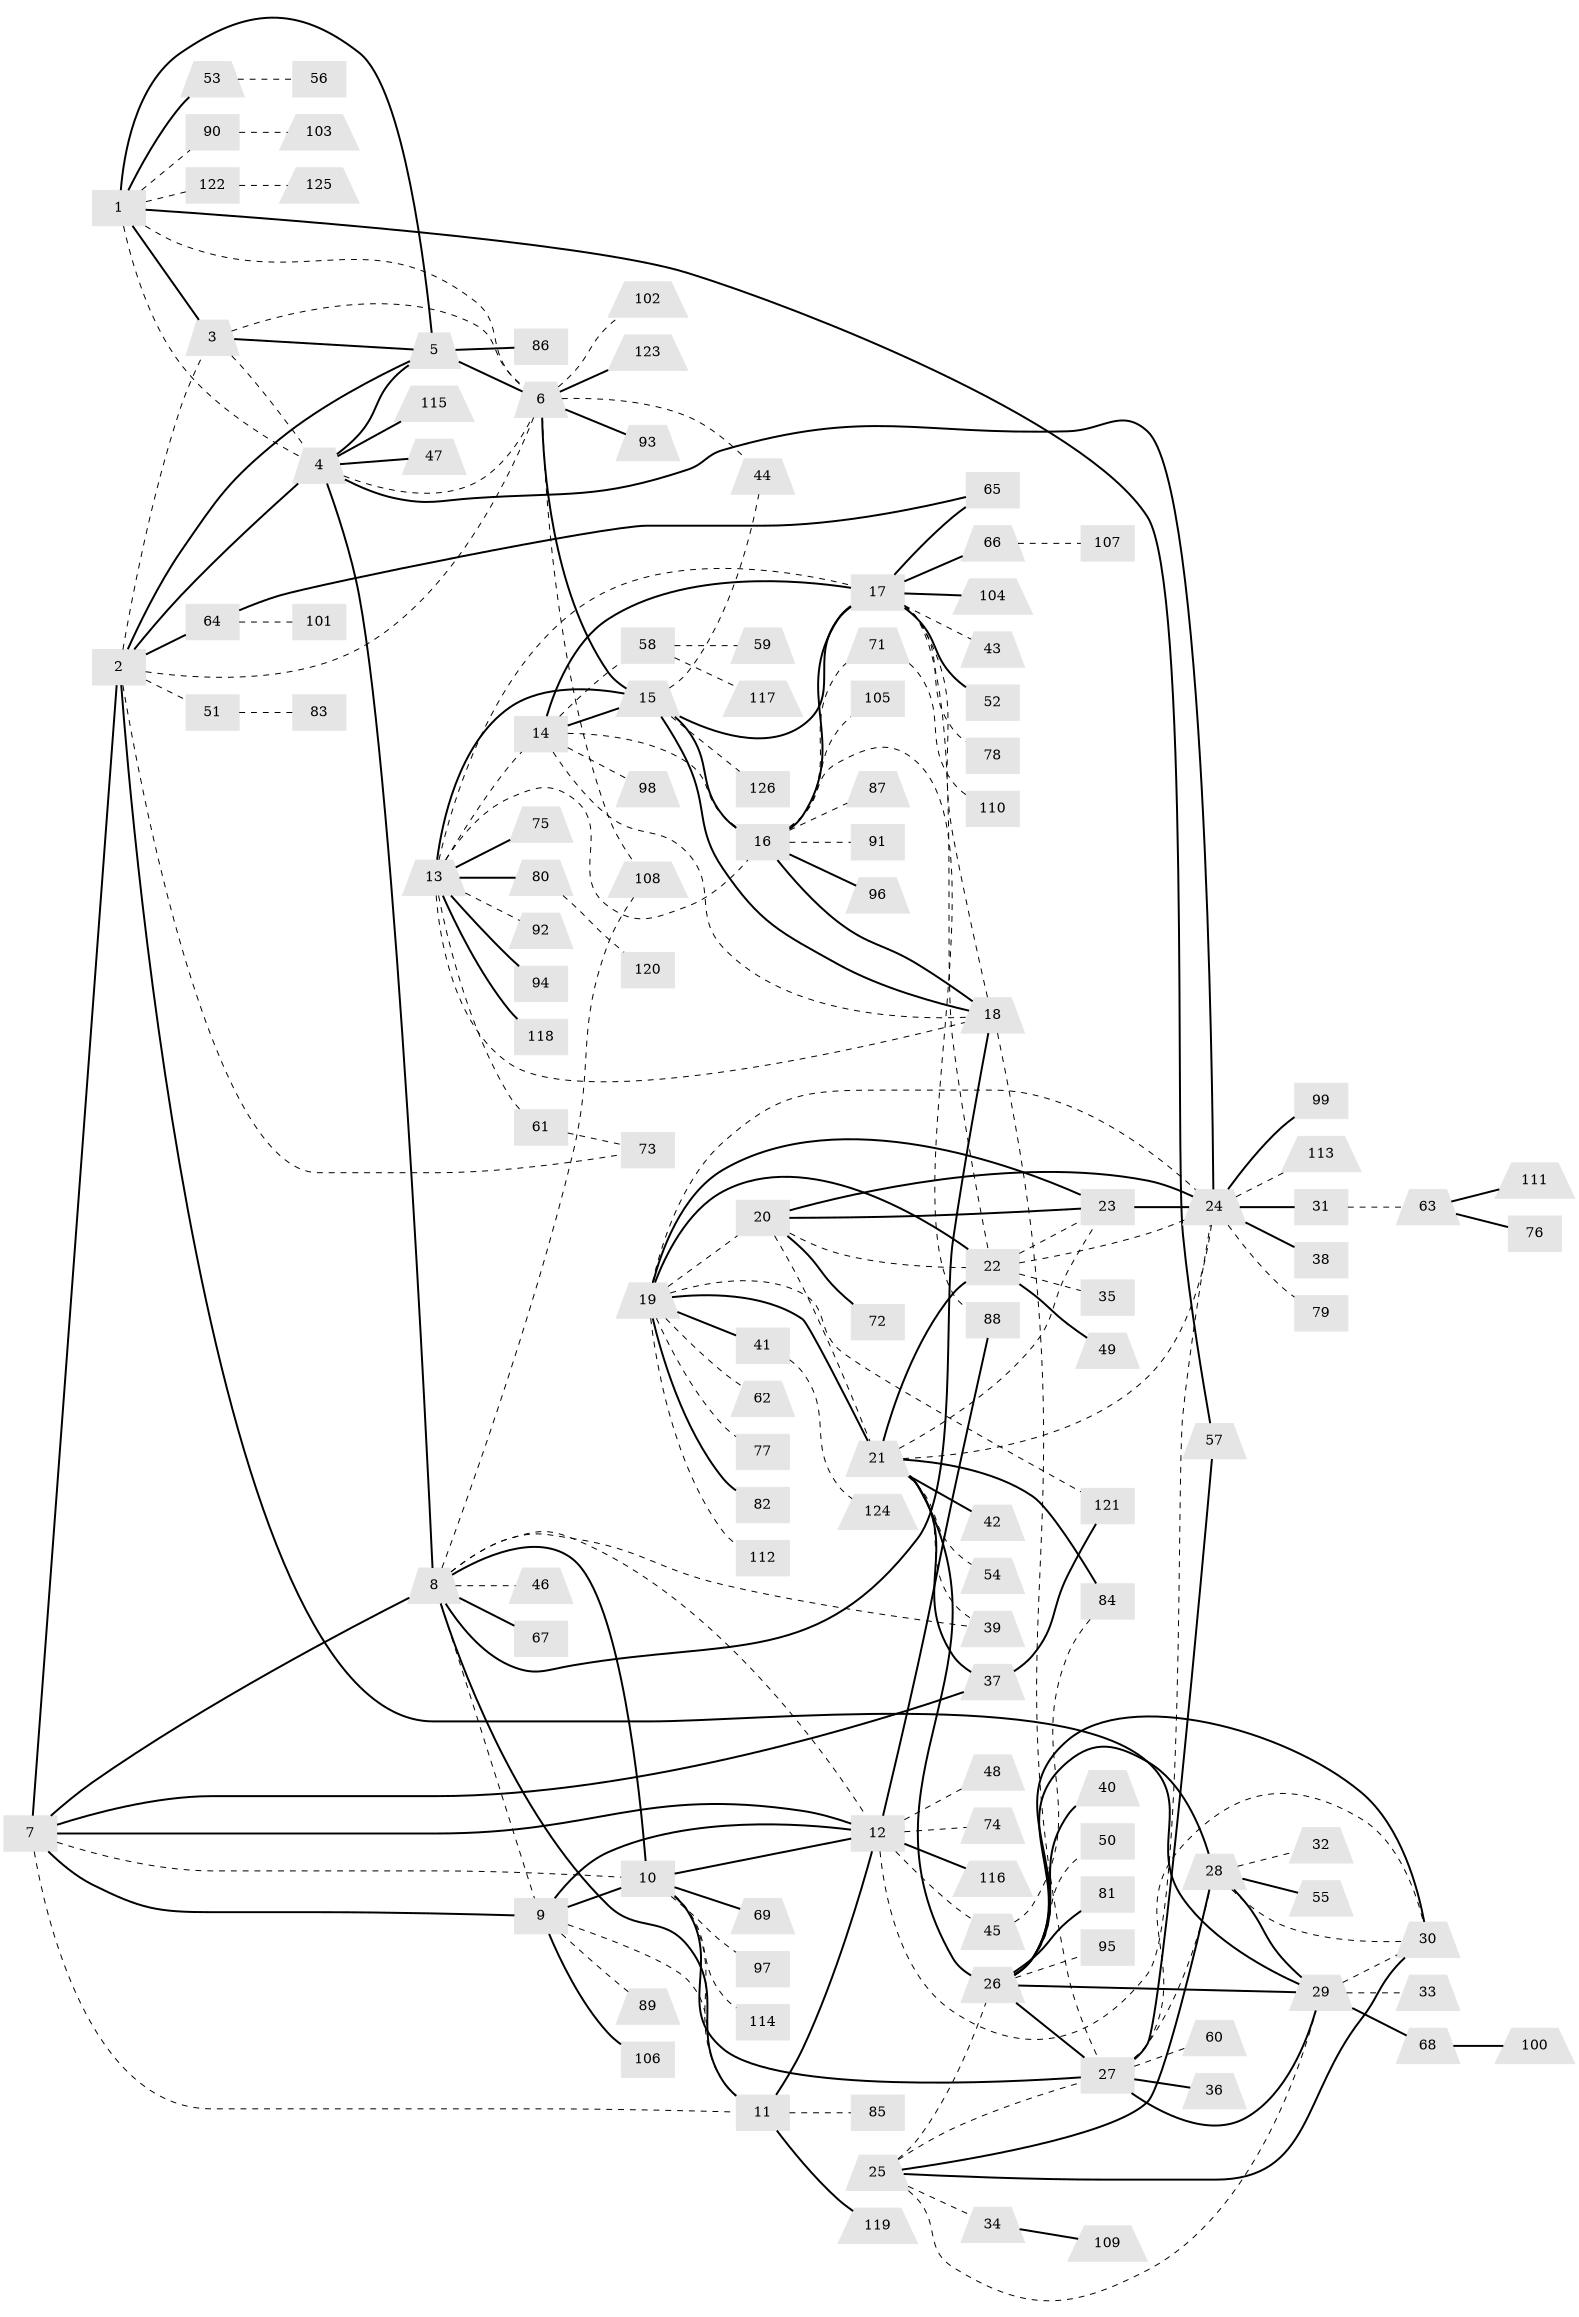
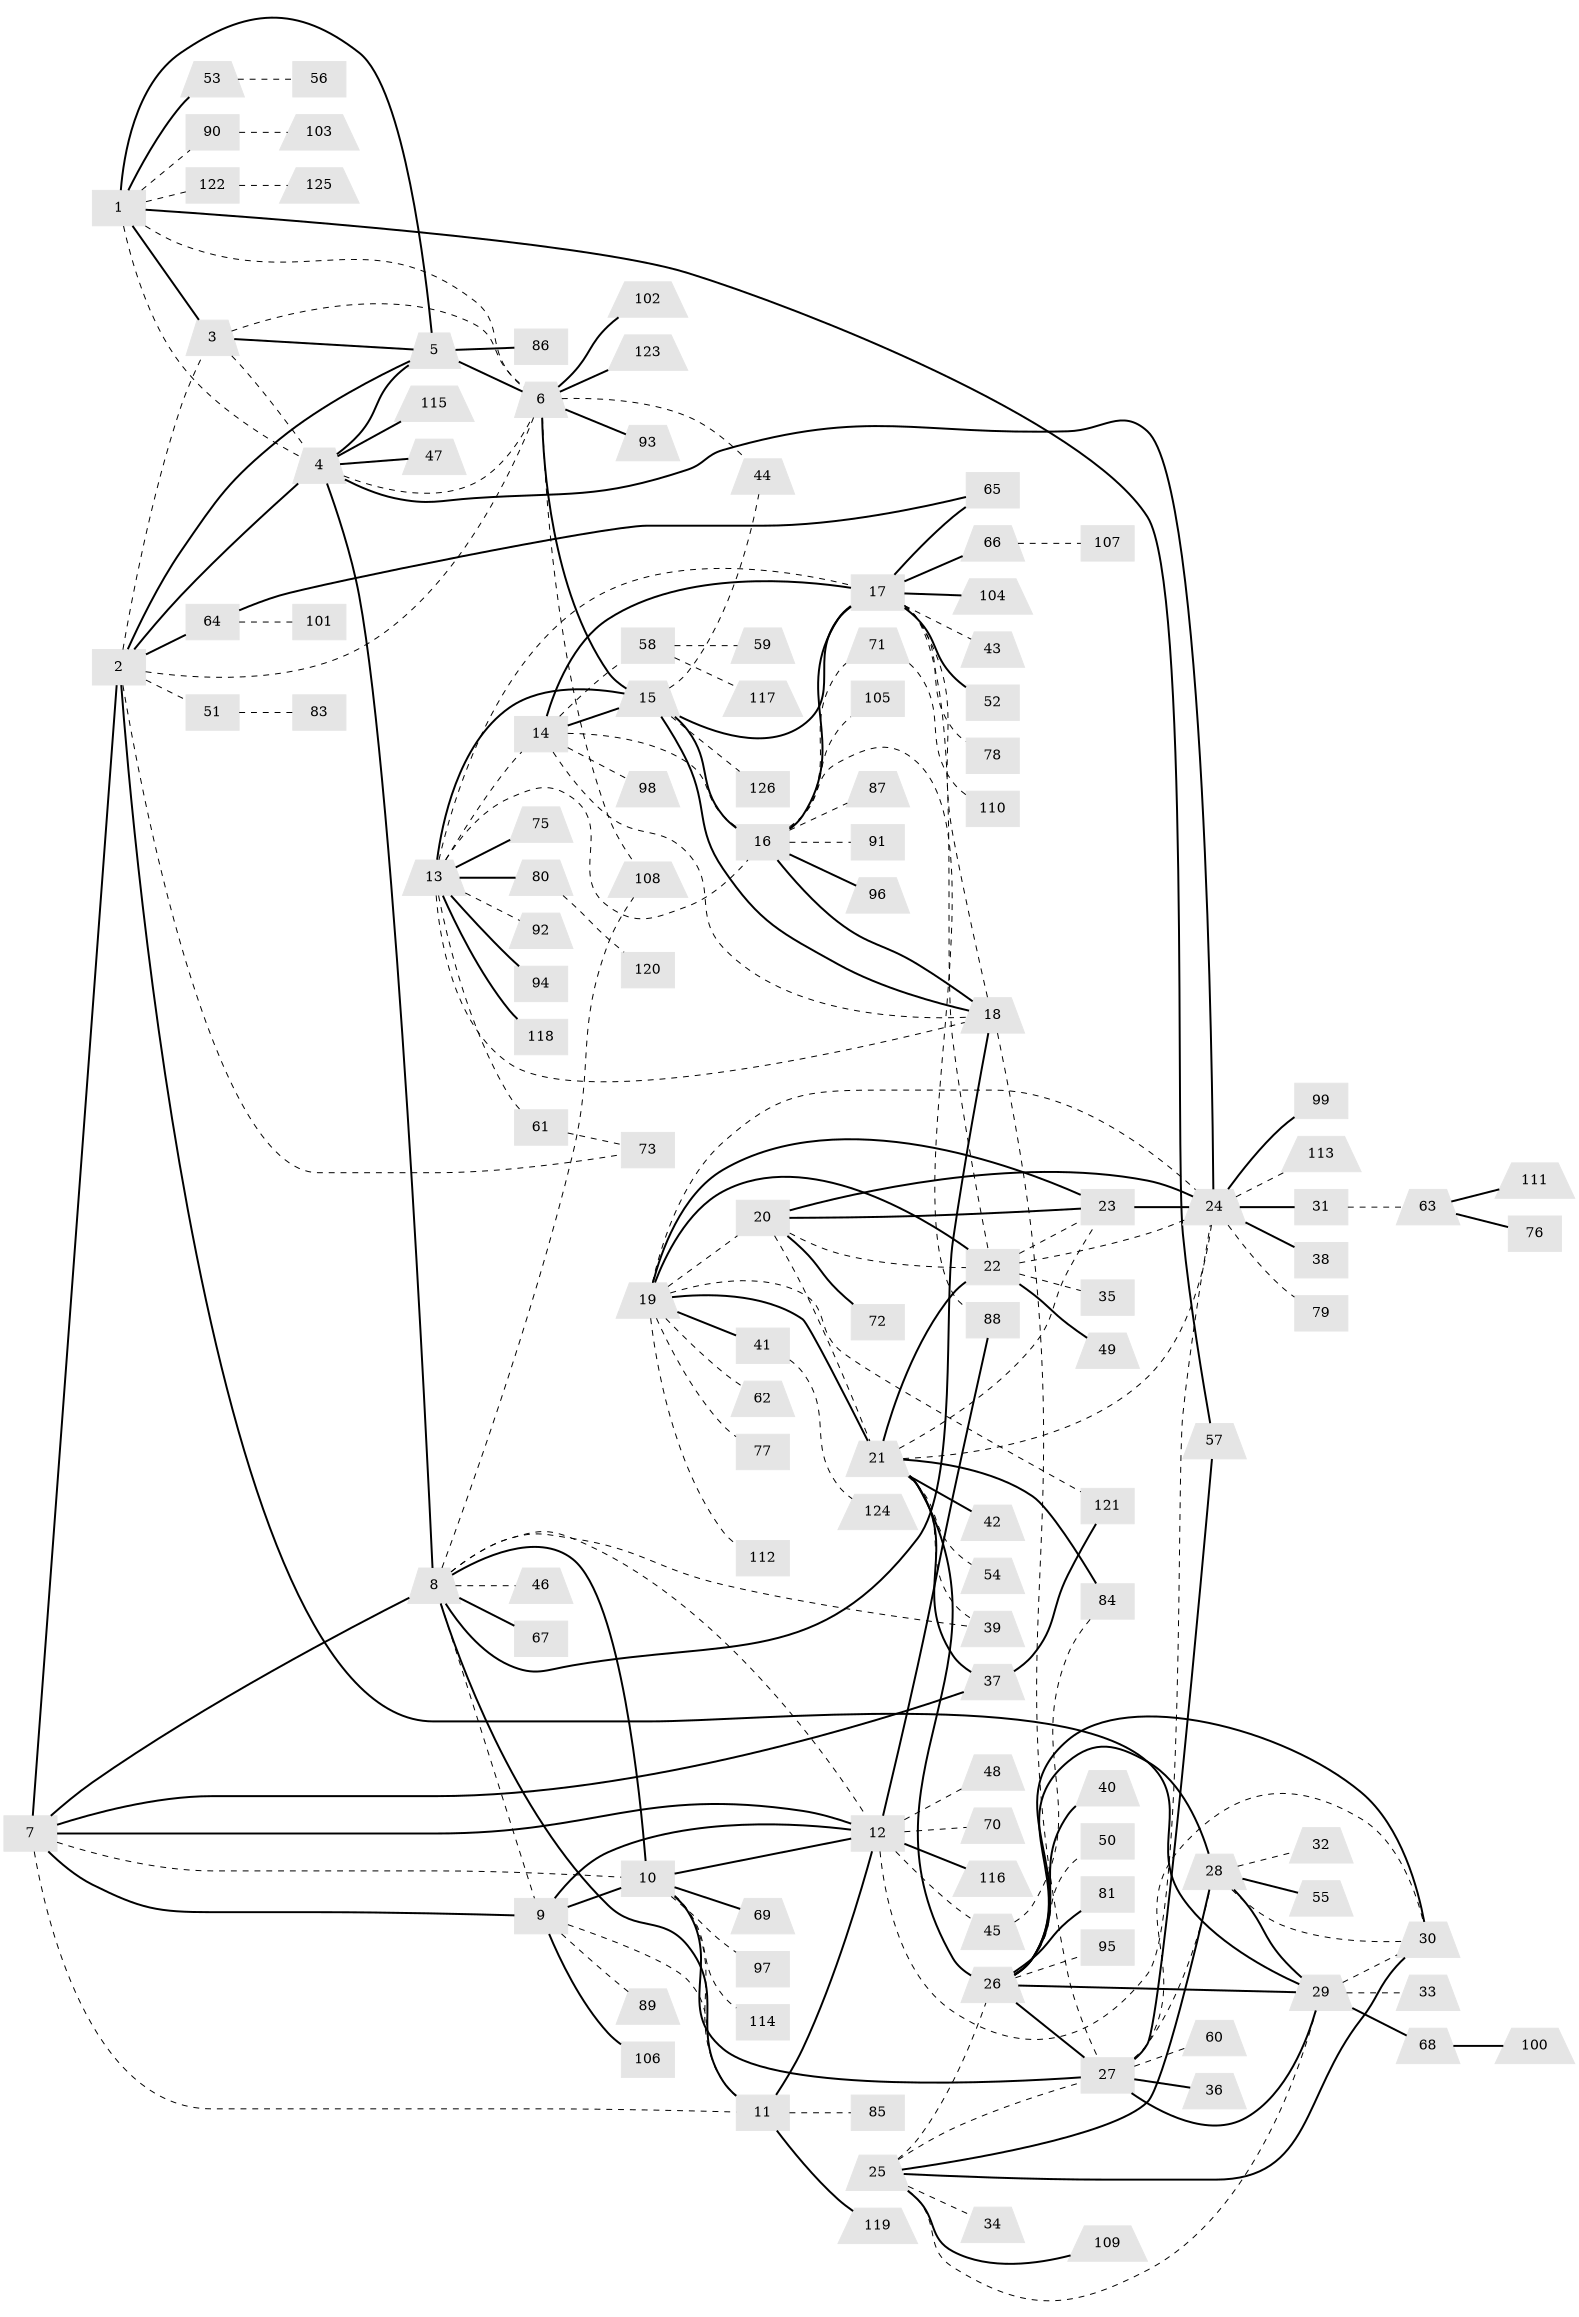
edge "102" -- "6": style dashed -> bold
node "82": removed
node "74": label "74" -> "70"
edge "34" -- "109": now "25" -- "109"
